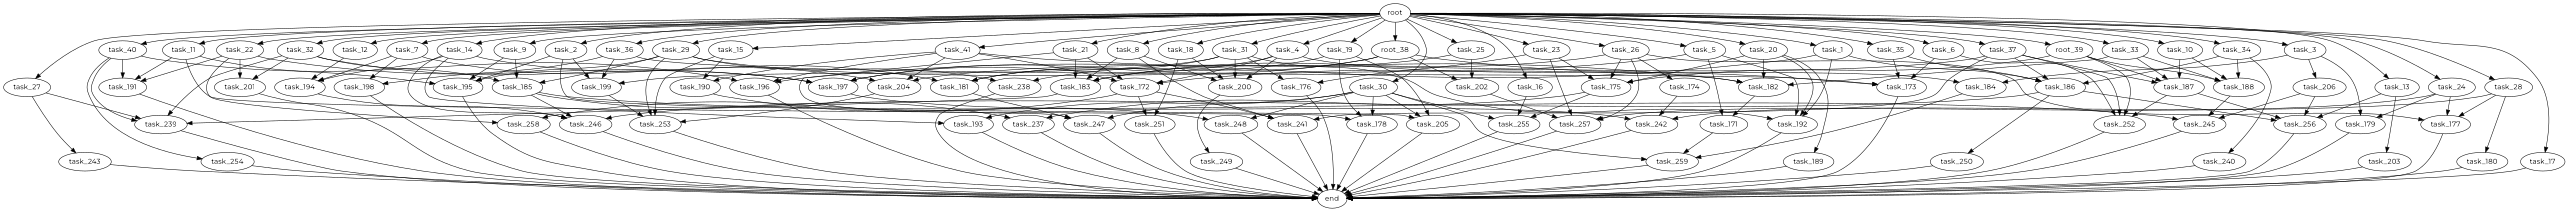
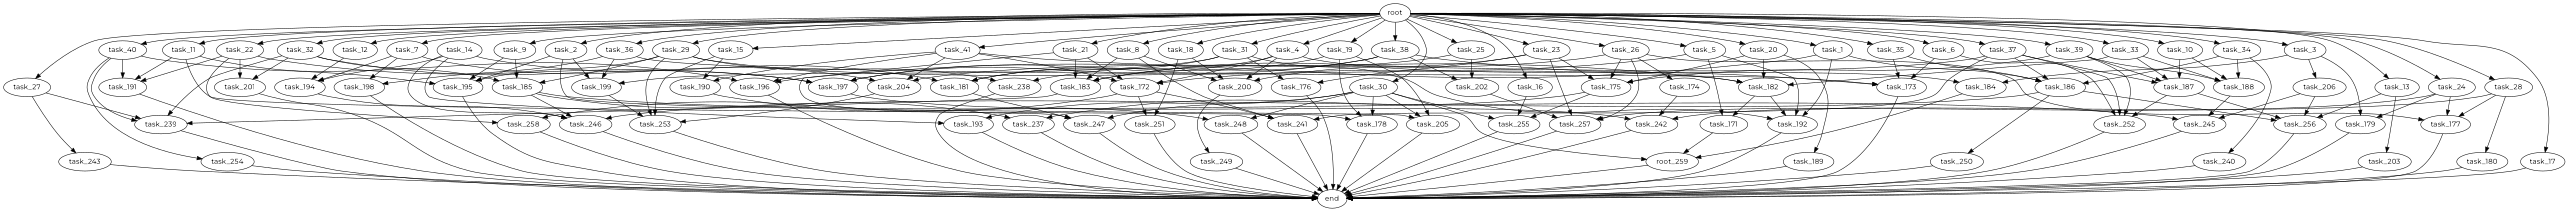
edge "root" -> "task_14": removed
node "root_38": label "root_38" -> "task_38"
node "root_39": label "root_39" -> "task_39"
edge "task_31" -> "task_200": now "task_23" -> "task_200"
edge "task_20" -> "task_192": now "task_182" -> "task_192"
node "task_259": label "task_259" -> "root_259"
